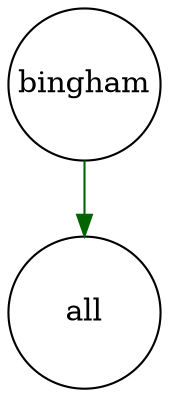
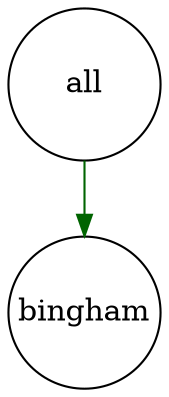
edge "bingham" -> "all": reversed
